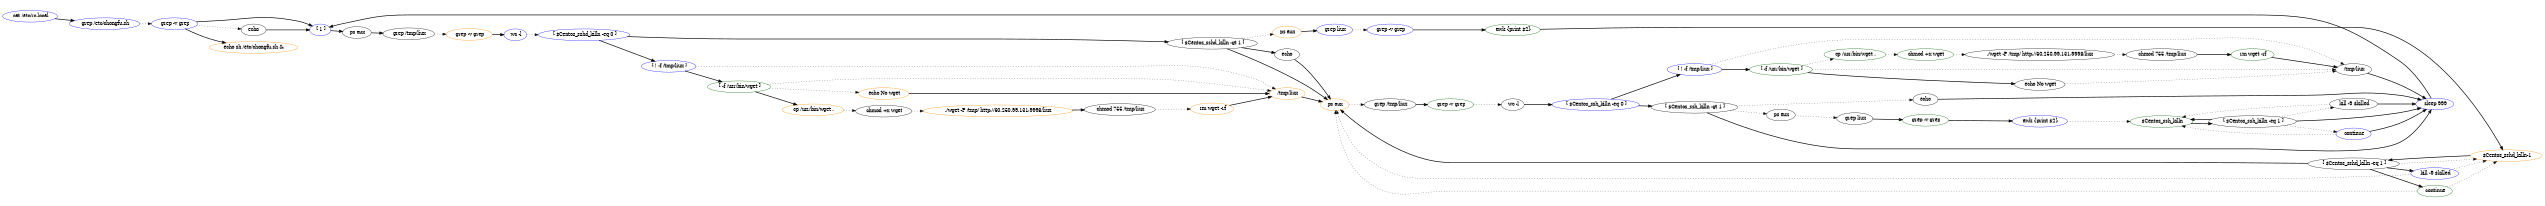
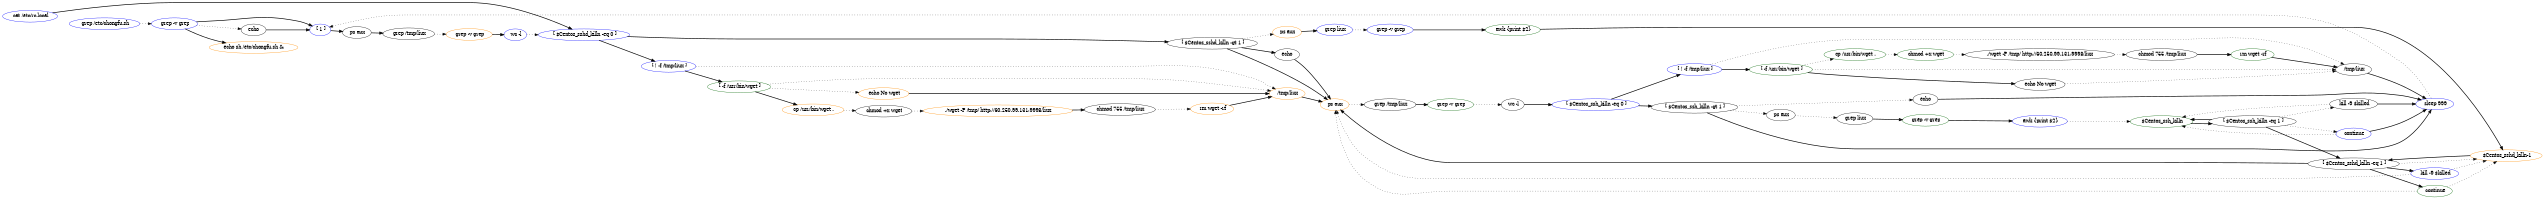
edge "sleep 999" -> "[ 1 ]": style bold -> dotted
edge "cat /etc/rc.local" -> "grep /etc/chongfu.sh": now "cat /etc/rc.local" -> "[ $Centos_sshd_killn -eq 0 ]"
edge "[ $Centos_ssh_killn -eq 1 ]" -> "sleep 999": now "[ $Centos_ssh_killn -eq 1 ]" -> "[ $Centos_sshd_killn -eq 1 ]"
